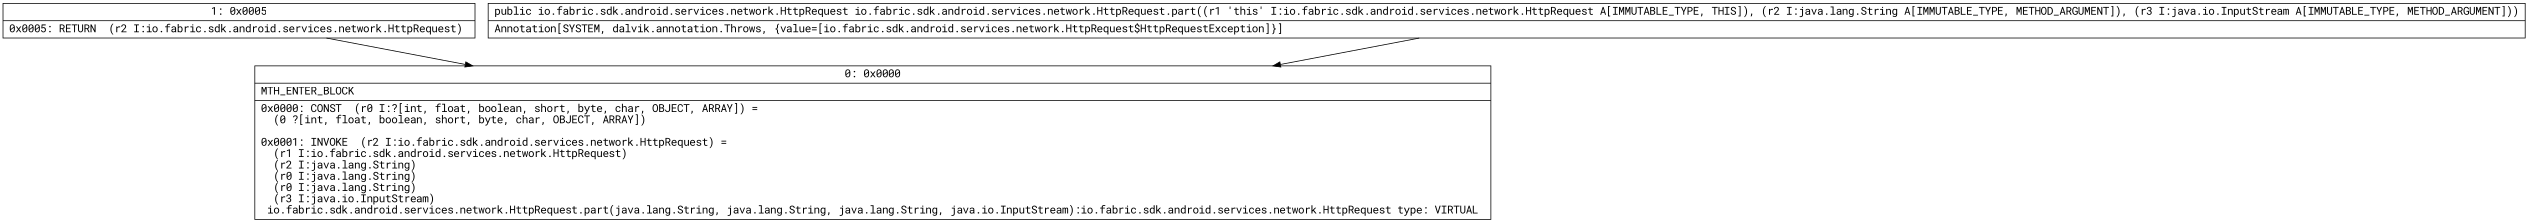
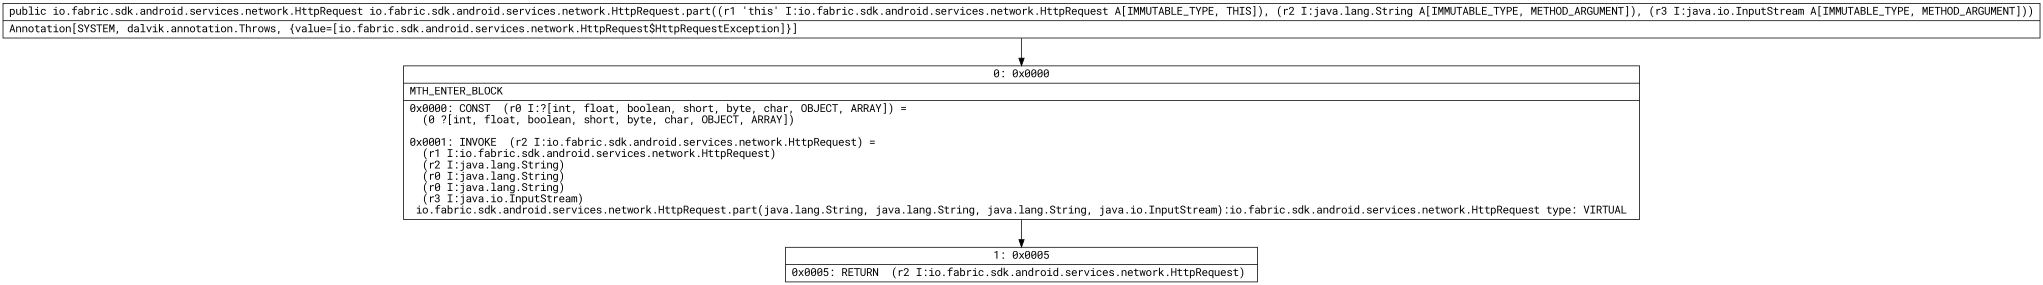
edge "1: 0x0005" -> "0: 0x0000": reversed
